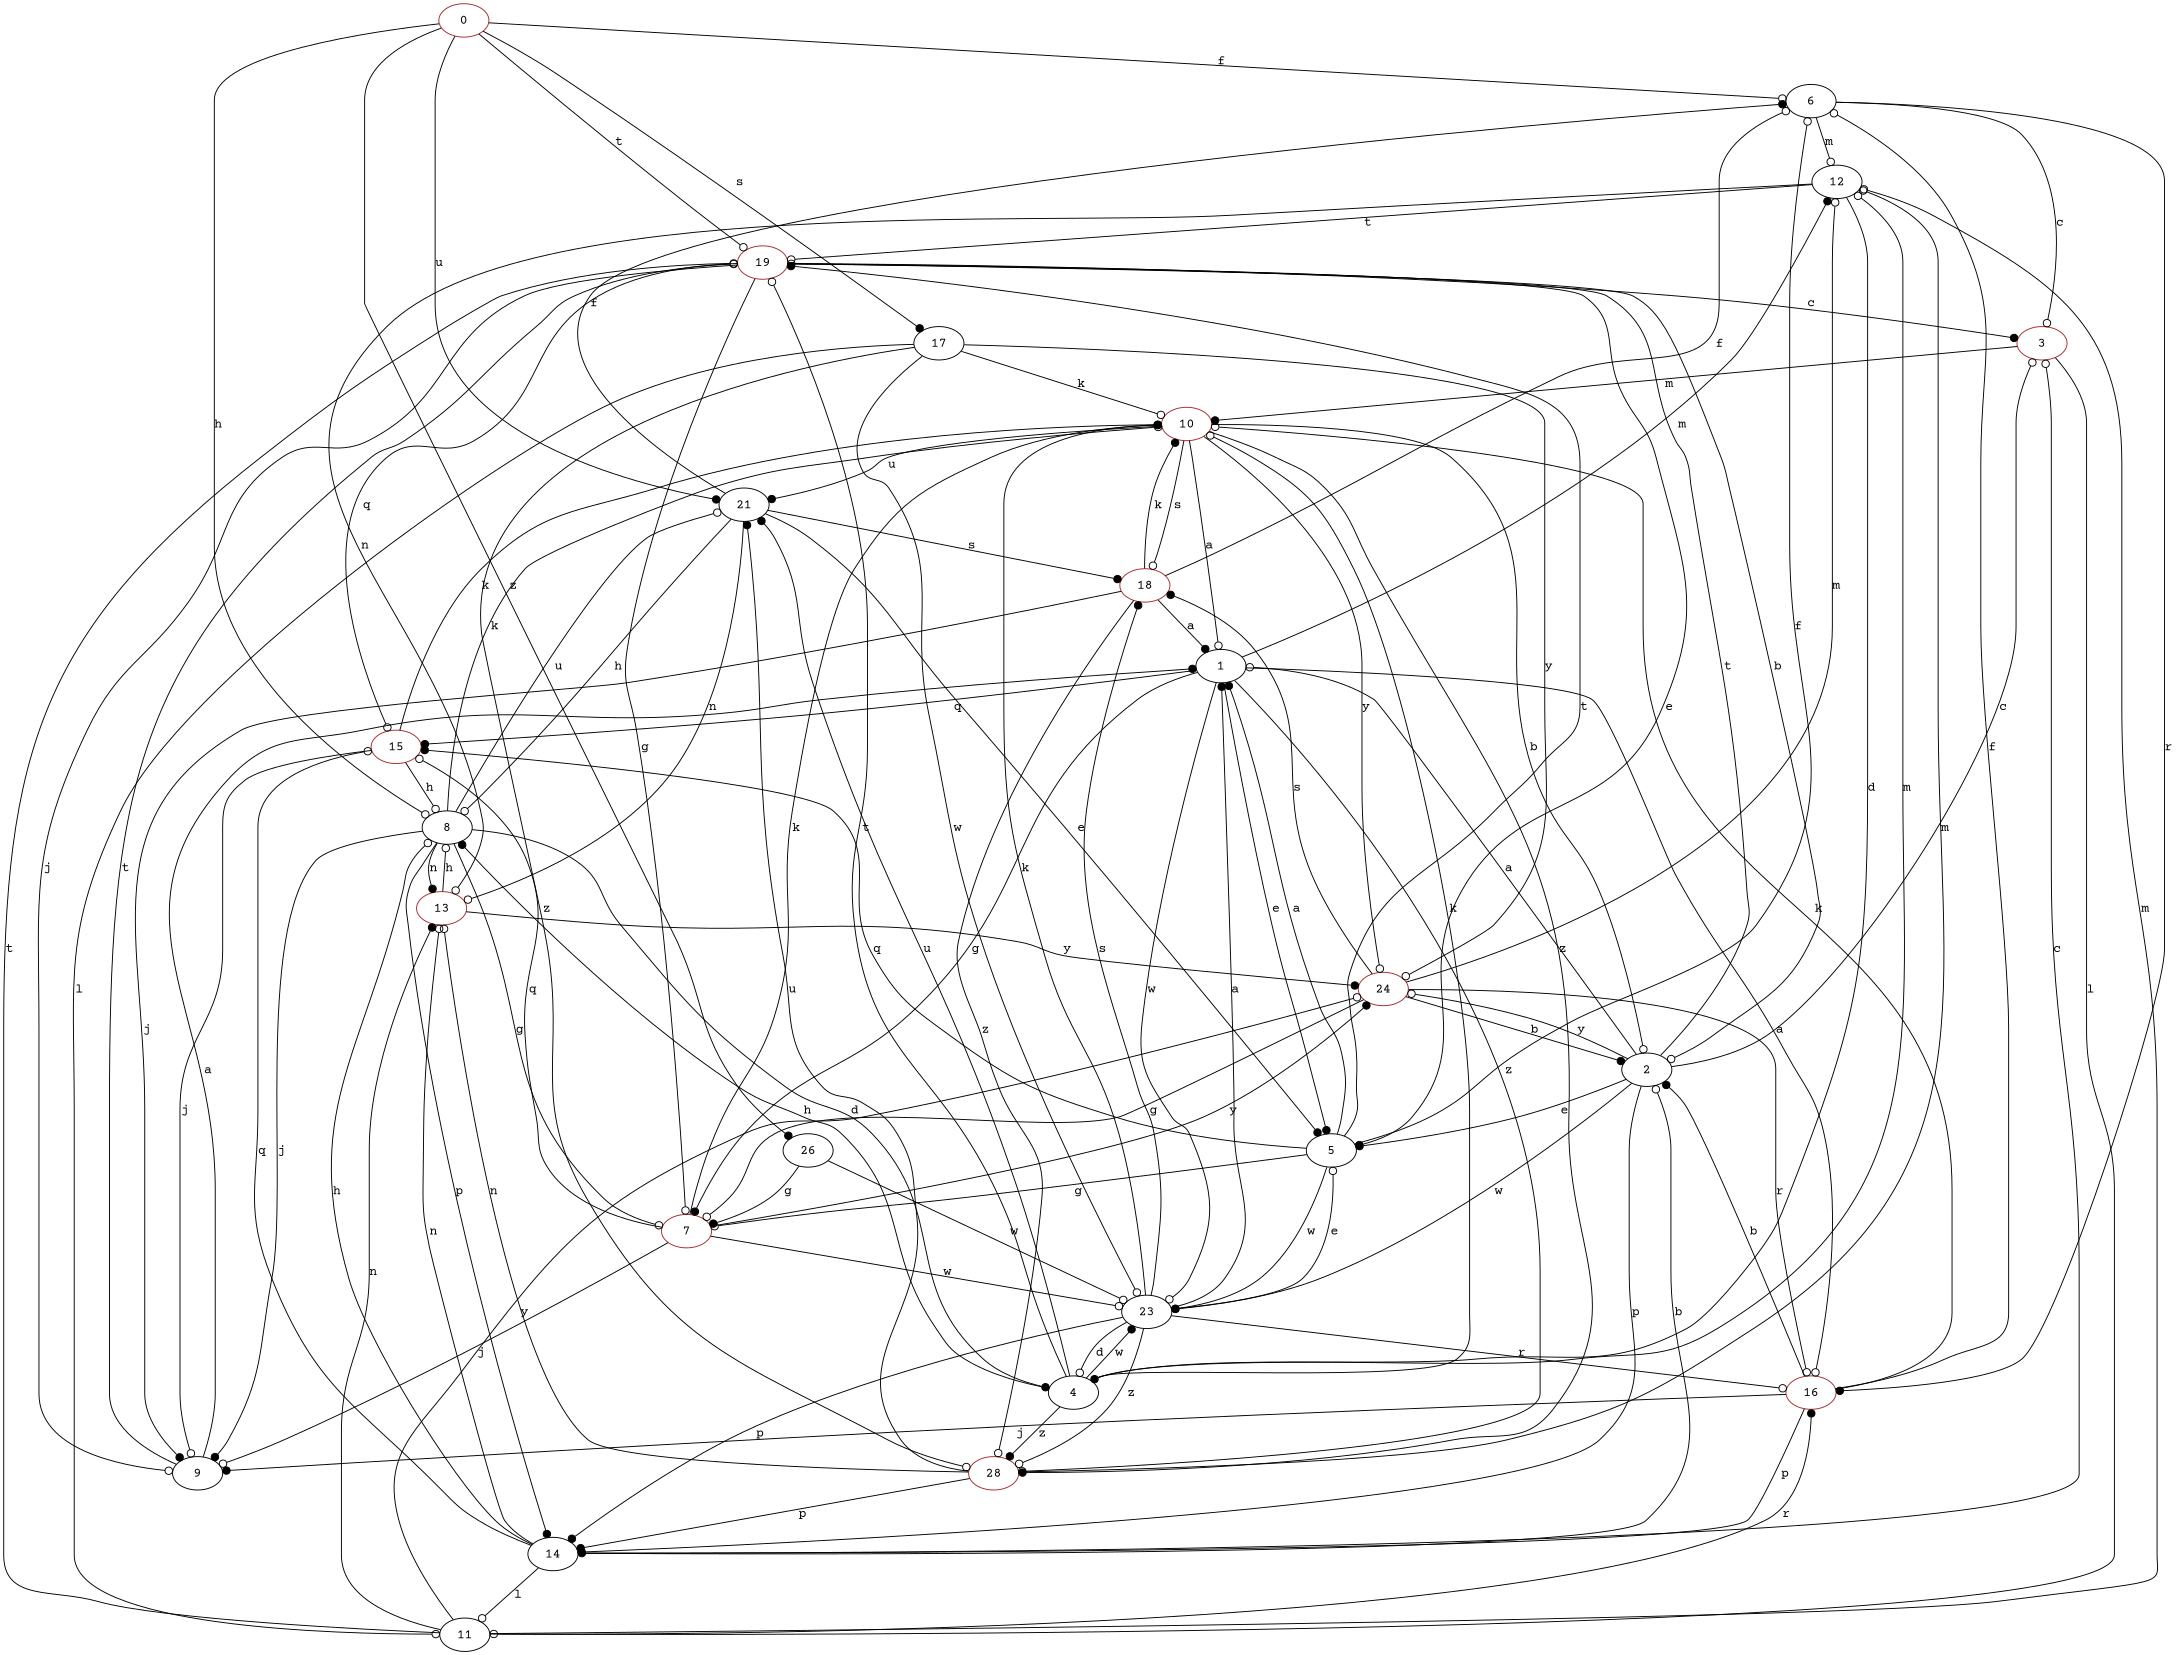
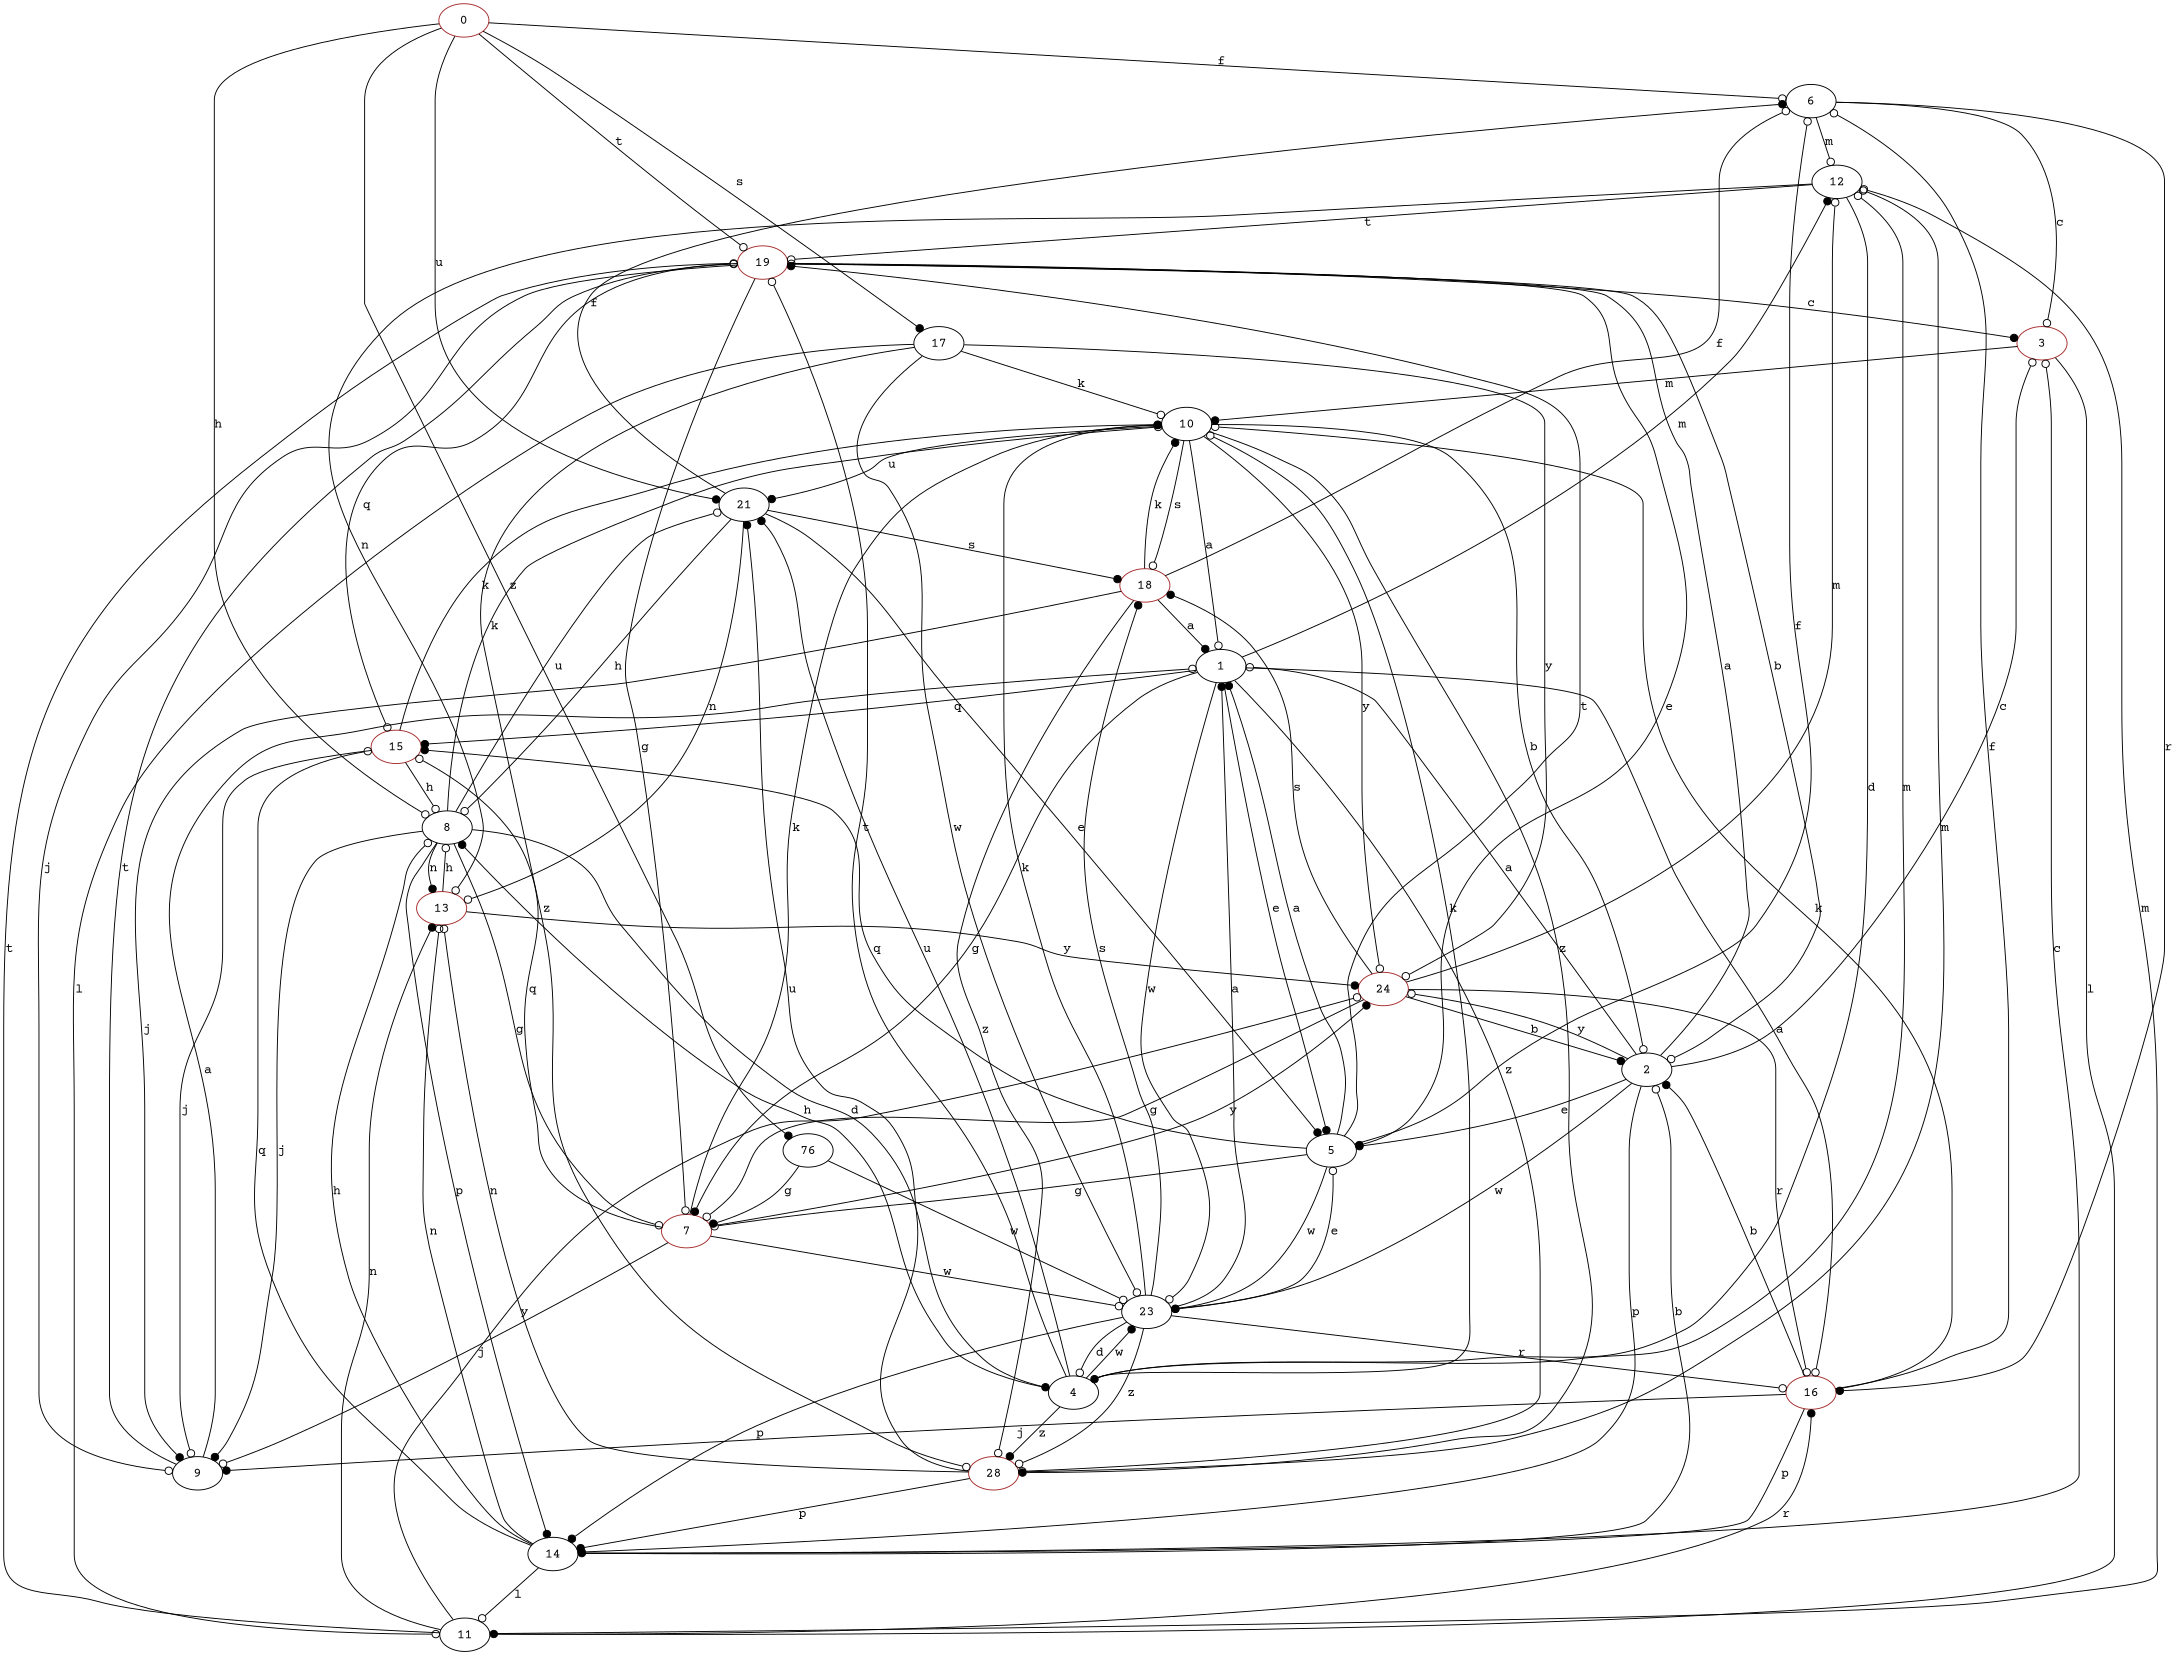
node "10": color brown -> black
edge "2" -> "19": label "t" -> "a"
edge "9" -> "1": arrowhead dot -> odot
node "26": label "26" -> "76"
edge "3" -> "11": arrowhead odot -> dot
